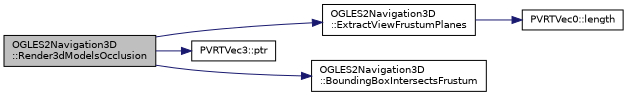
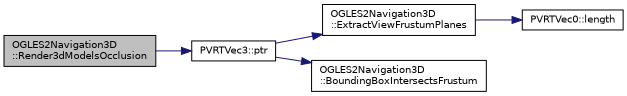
edge "OGLES2Navigation3D ::Render3dModelsOcclusion" -> "OGLES2Navigation3D ::ExtractViewFrustumPlanes": now "PVRTVec3::ptr" -> "OGLES2Navigation3D ::ExtractViewFrustumPlanes"
edge "OGLES2Navigation3D ::Render3dModelsOcclusion" -> "OGLES2Navigation3D ::BoundingBoxIntersectsFrustum": now "PVRTVec3::ptr" -> "OGLES2Navigation3D ::BoundingBoxIntersectsFrustum"
